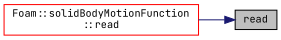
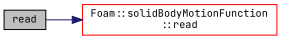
edge "Foam::solidBodyMotionFunction ::read" -> "read": reversed
